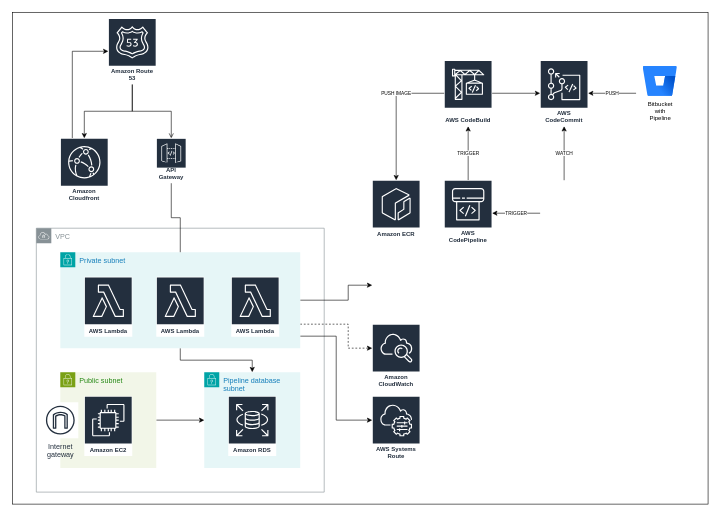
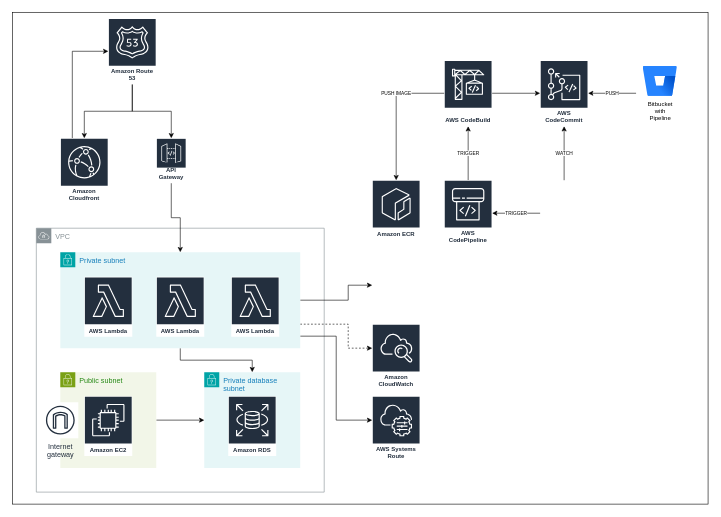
edge "Amazon Route 53" -> "Amazon API Gateway": arrowhead open -> classic
edge "Amazon API Gateway" -- "Private subnet": arrowhead none -> classic
node "Pipeline database subnet": label "Pipeline database subnet" -> "Private database subnet"
